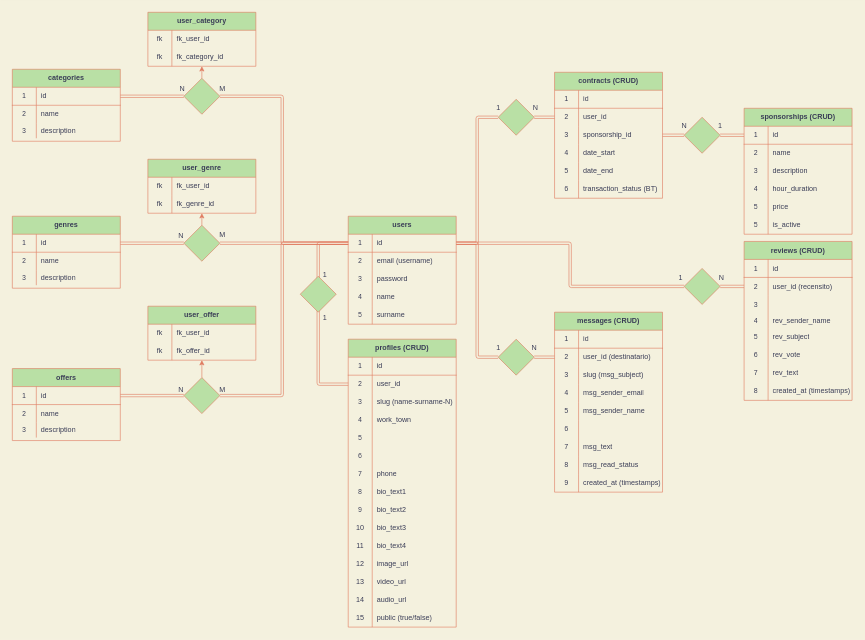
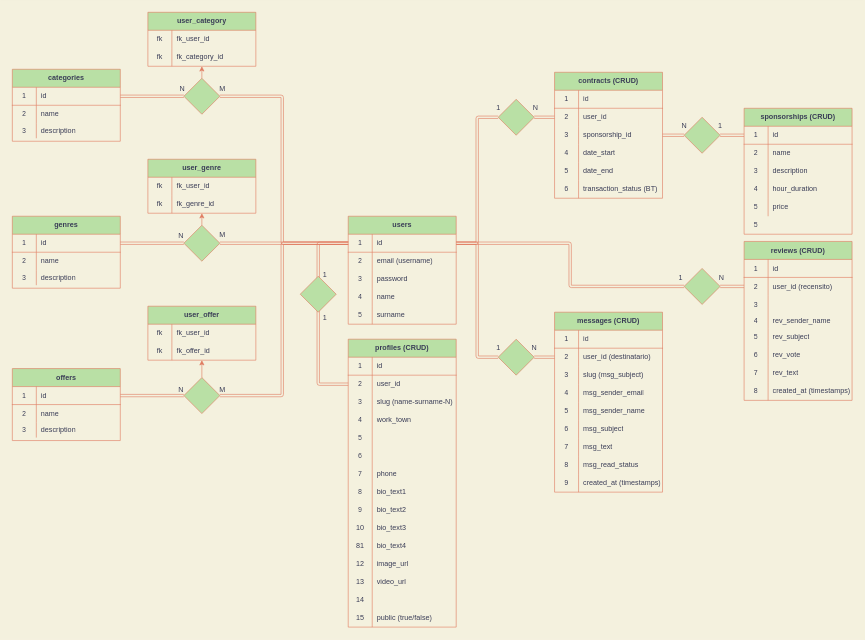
node "is_active": removed
node "msg_subject": added
node "11": label "11" -> "81"
node "audio_url": removed
